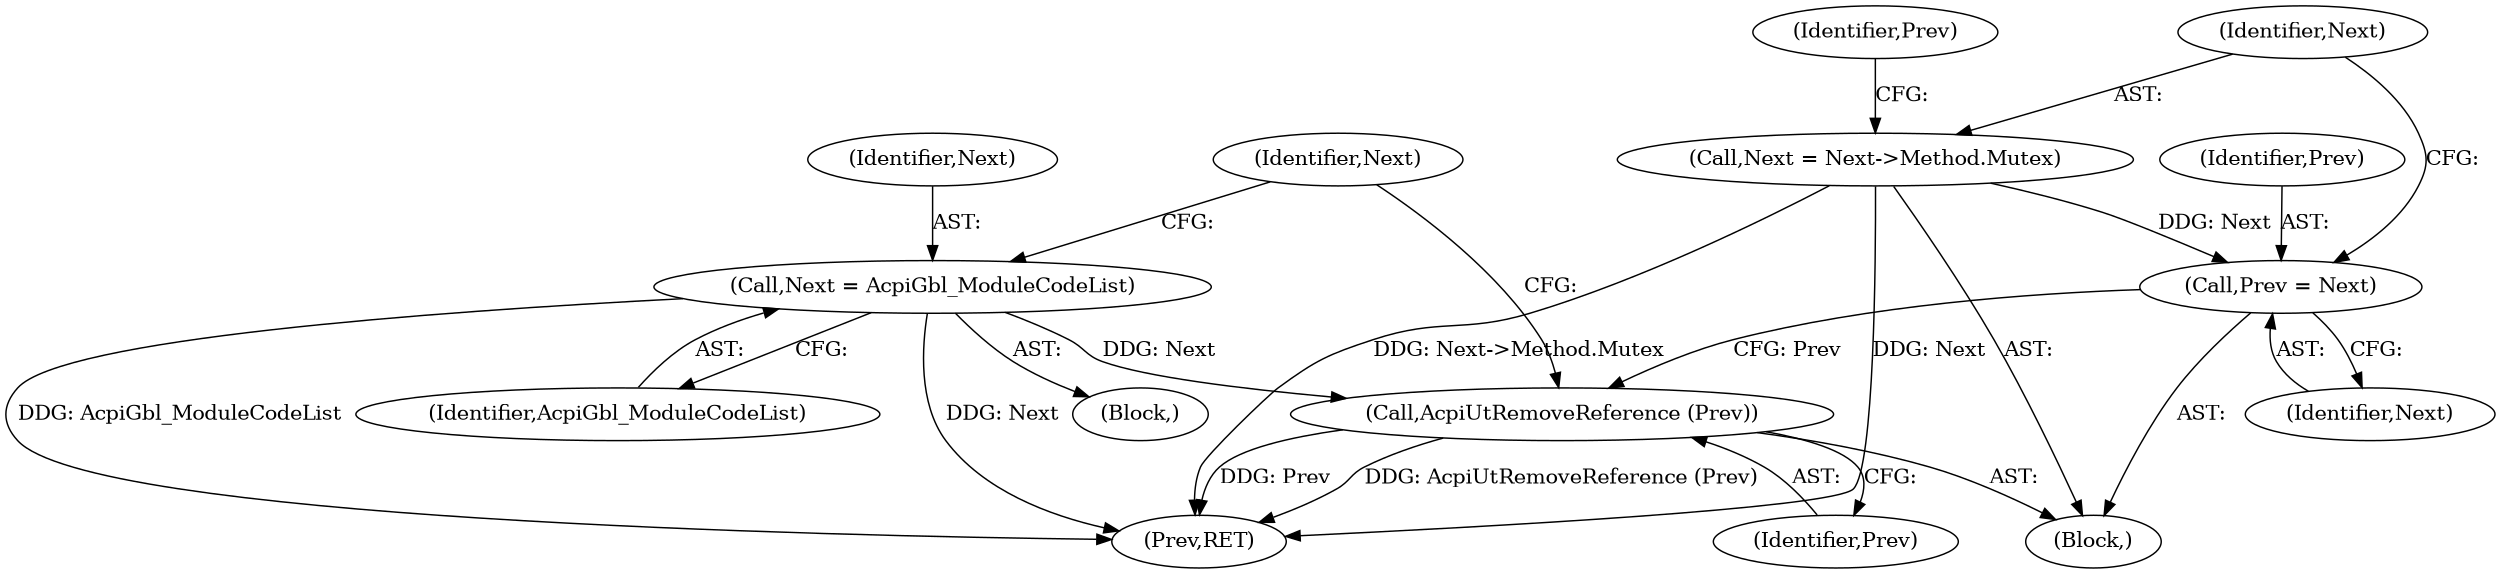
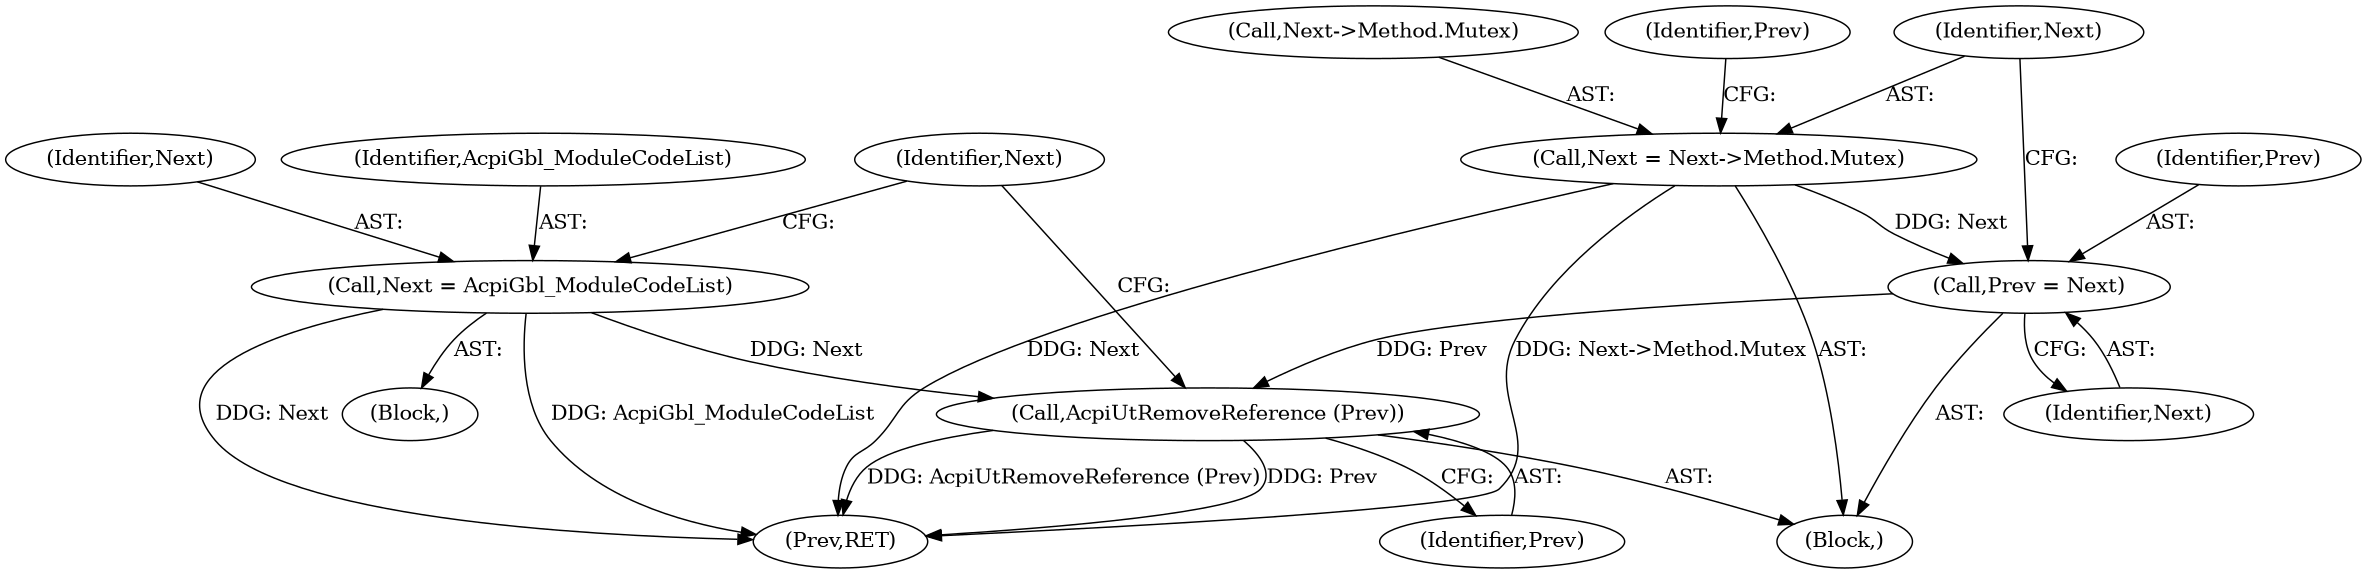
node "(Call,Next->Method.Mutex)": added
edge "(Call,Next = AcpiGbl_ModuleCodeList)" -> "(Identifier,AcpiGbl_ModuleCodeList)": removed, label "CFG:"
edge "(Call,Prev = Next)" -> "(Call,AcpiUtRemoveReference (Prev))": label "CFG: Prev" -> "DDG: Prev"
